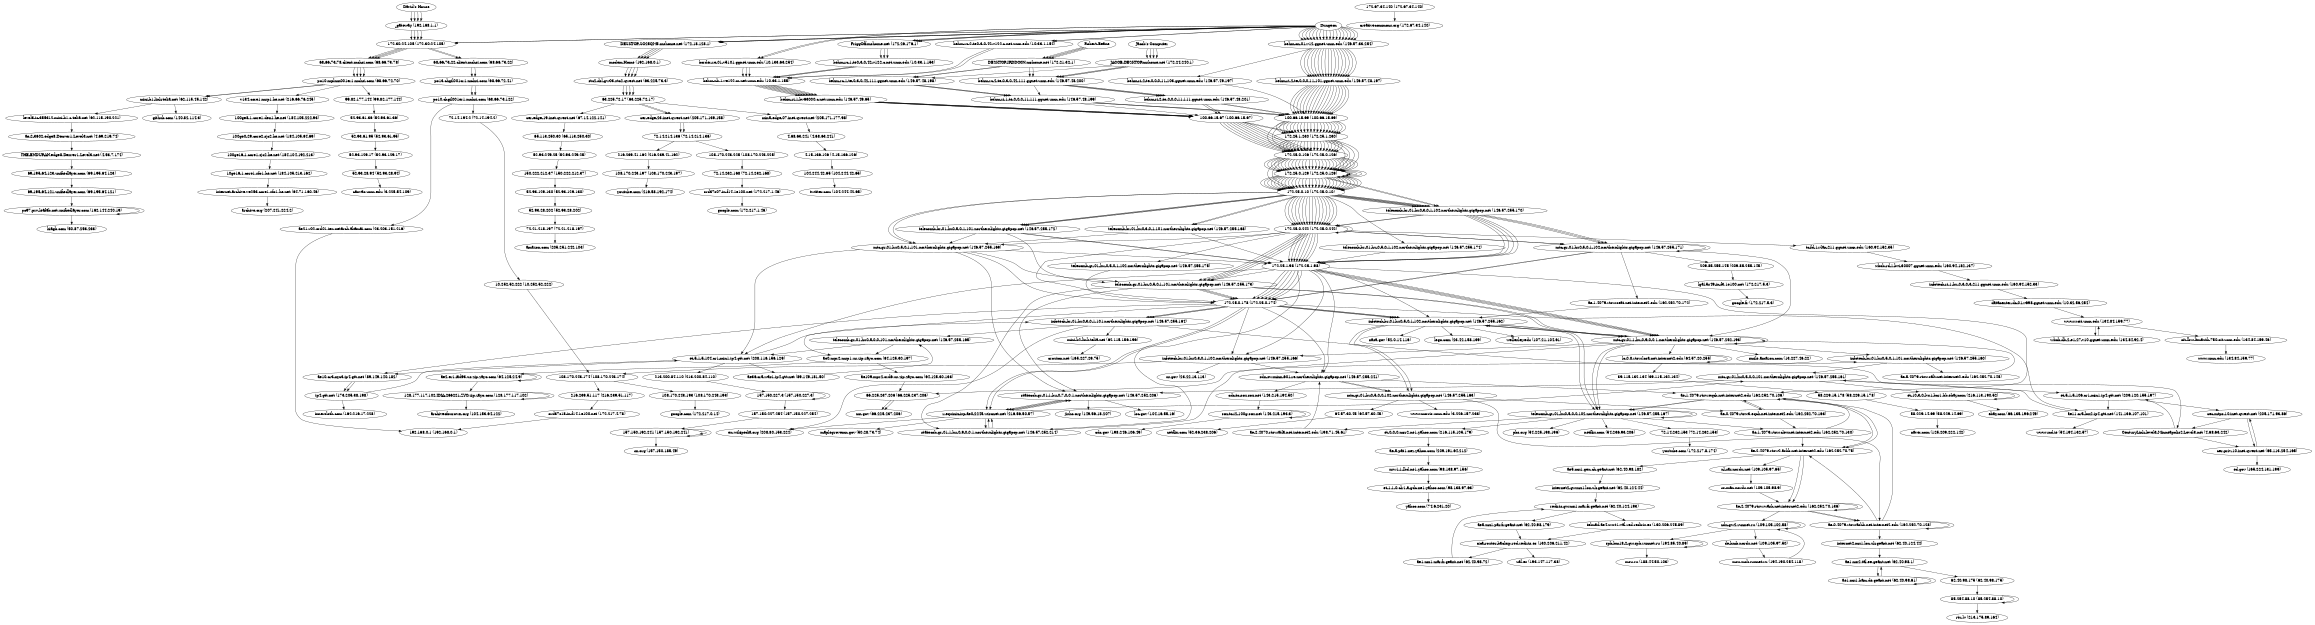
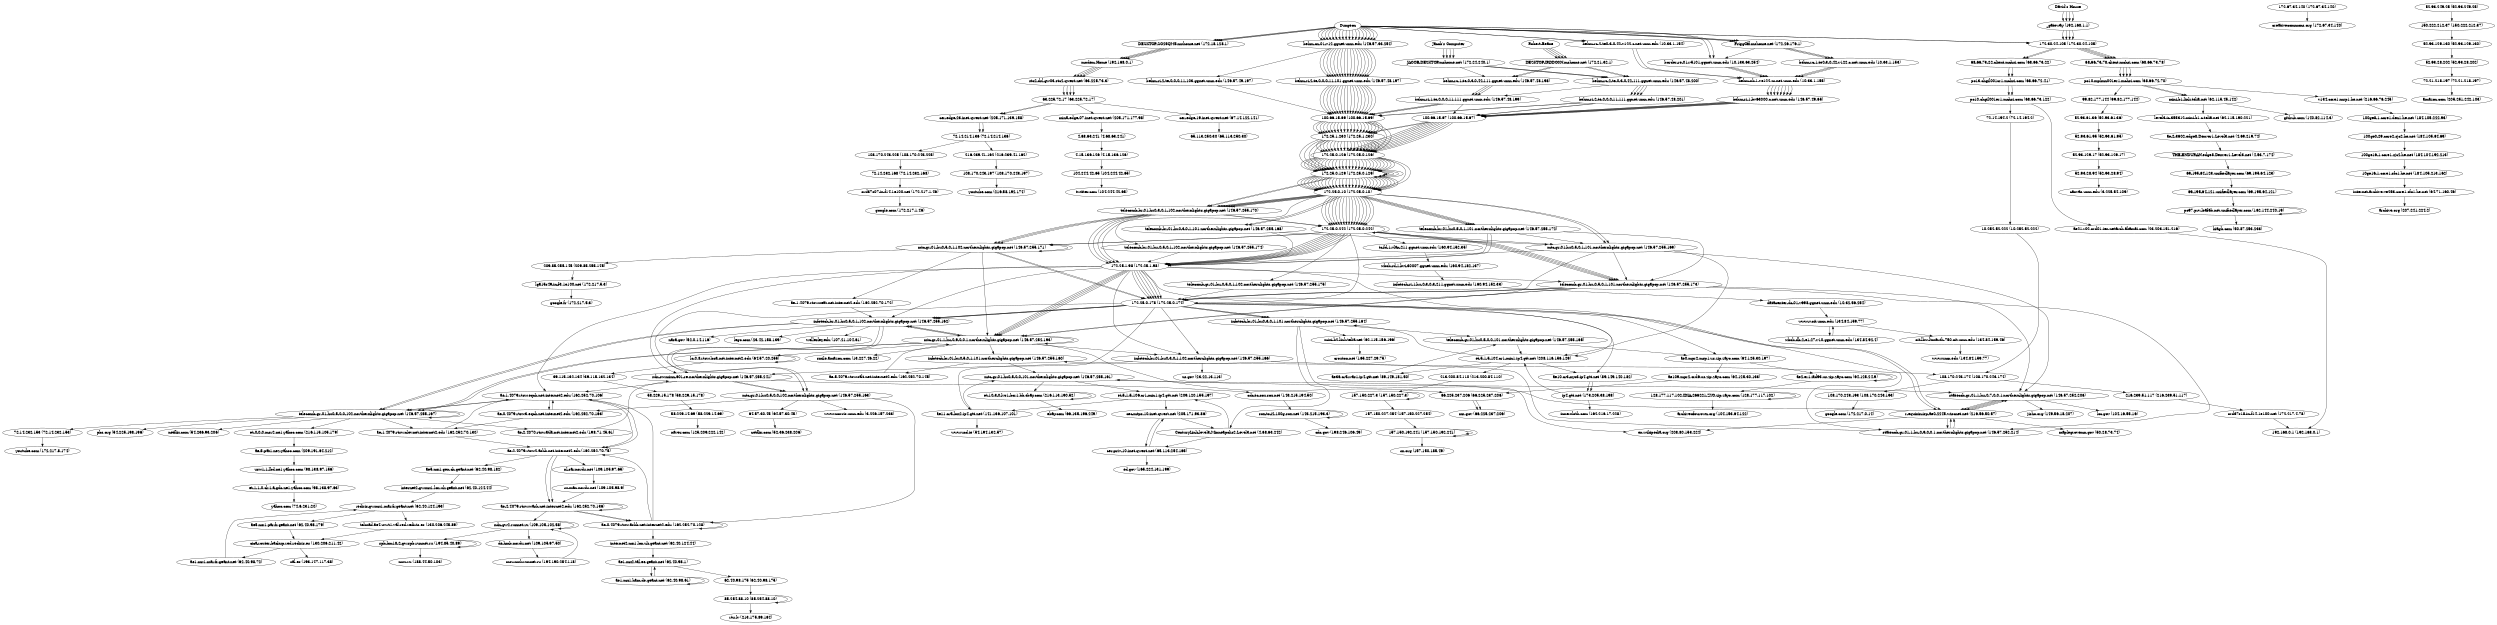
edge "FriggOff.mshome.net (172.26.176.1)" -> "border-re-01-v5101.ggnet.umn.edu (10.133.63.254)": added
edge "65.113.250.30 (65.113.250.30)" -> "52.93.249.25 (52.93.249.25)": removed
